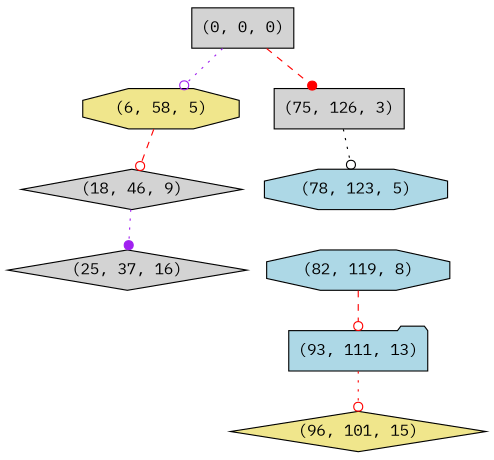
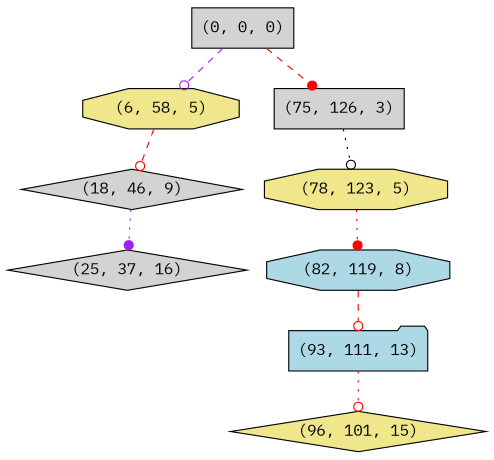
edge "(0, 0, 0)" -> "(6, 58, 5)": style dotted -> dashed
node "(78, 123, 5)": fillcolor lightblue -> khaki
edge "(78, 123, 5)" -> "(82, 119, 8)": added
